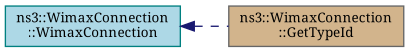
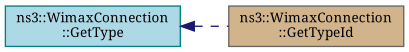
node "ns3::WimaxConnection ::WimaxConnection": label "ns3::WimaxConnection ::WimaxConnection" -> "ns3::WimaxConnection ::GetType"
